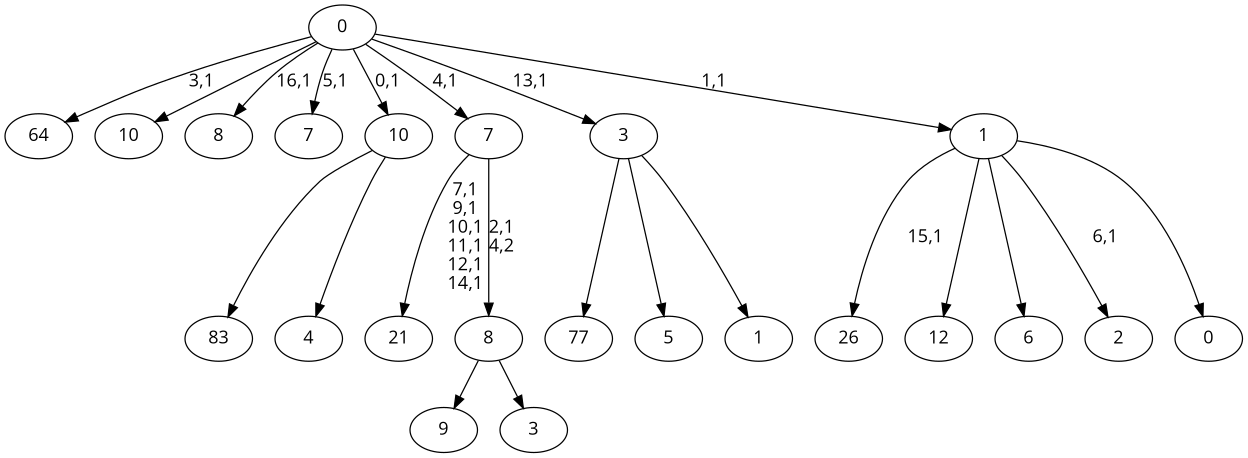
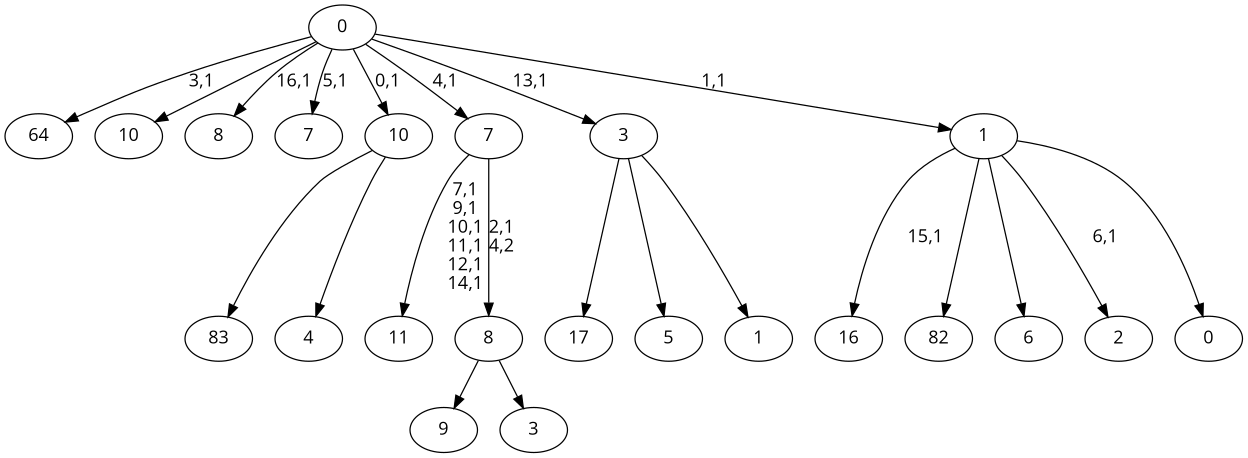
node "21": label "21" -> "11"
node "77": label "77" -> "17"
node "26": label "26" -> "16"
node "12": label "12" -> "82"
